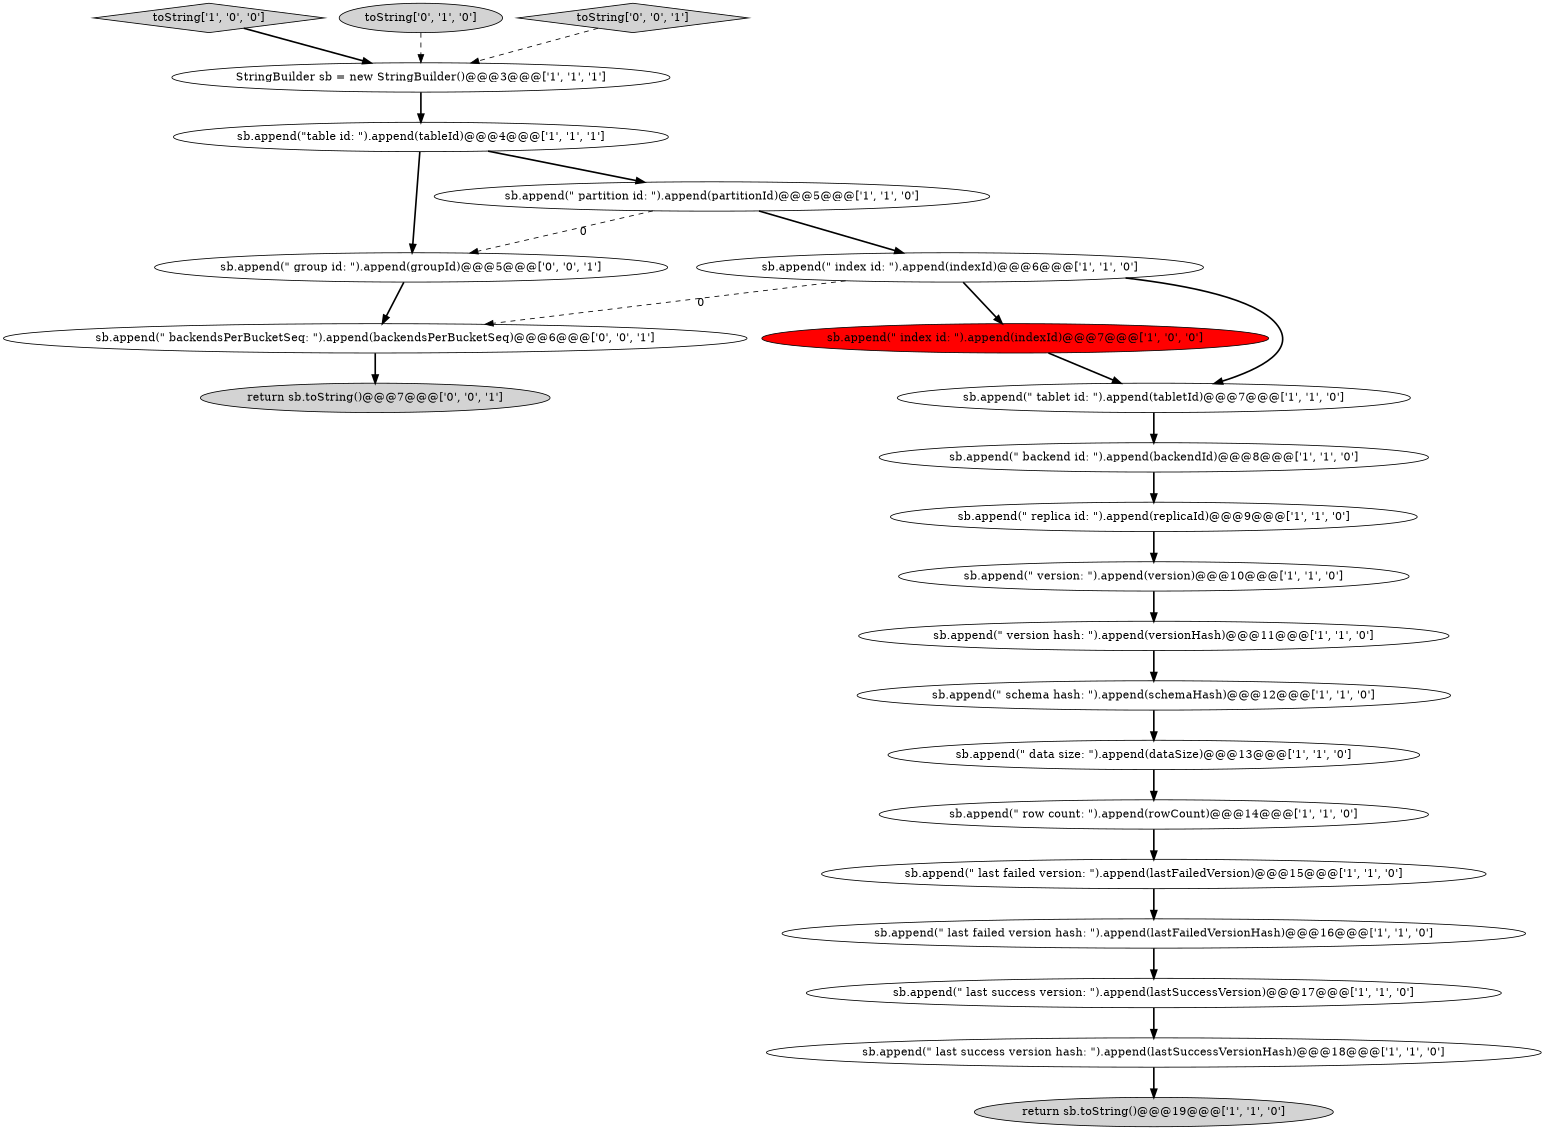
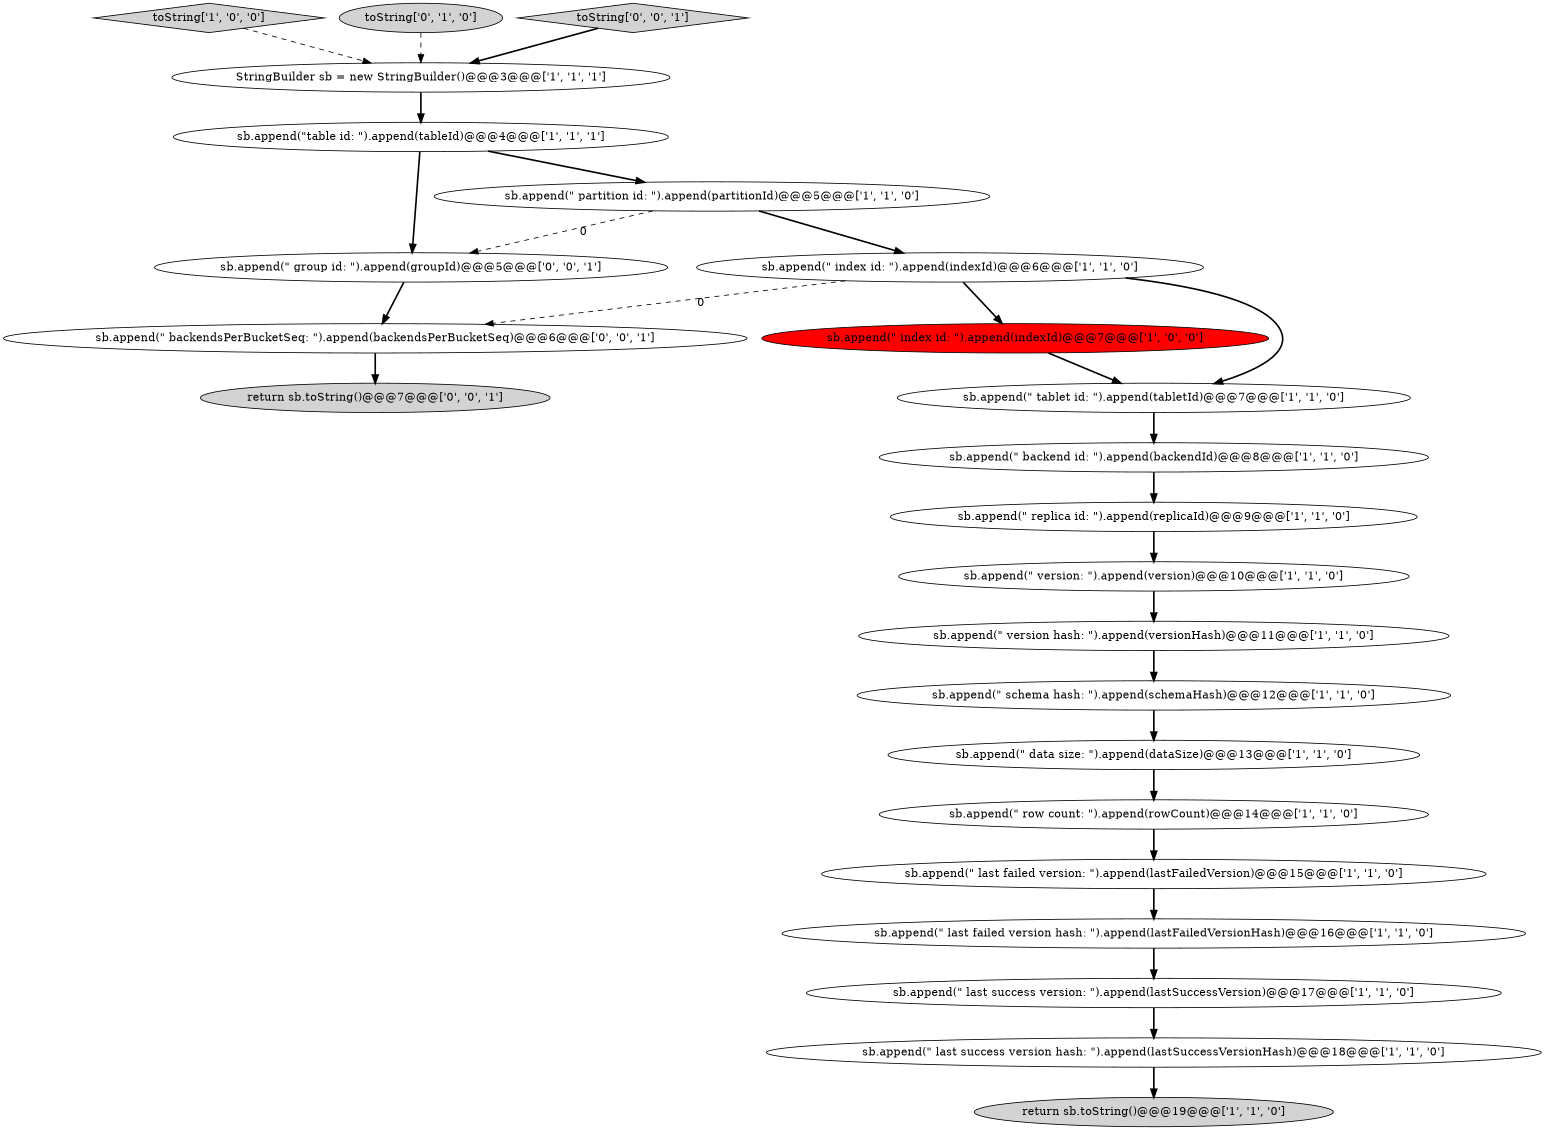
edge "toString['1', '0', '0']" -> "StringBuilder sb = new StringBuilder()@@@3@@@['1', '1', '1']": style bold -> dashed
edge "toString['0', '0', '1']" -> "StringBuilder sb = new StringBuilder()@@@3@@@['1', '1', '1']": style dashed -> bold
